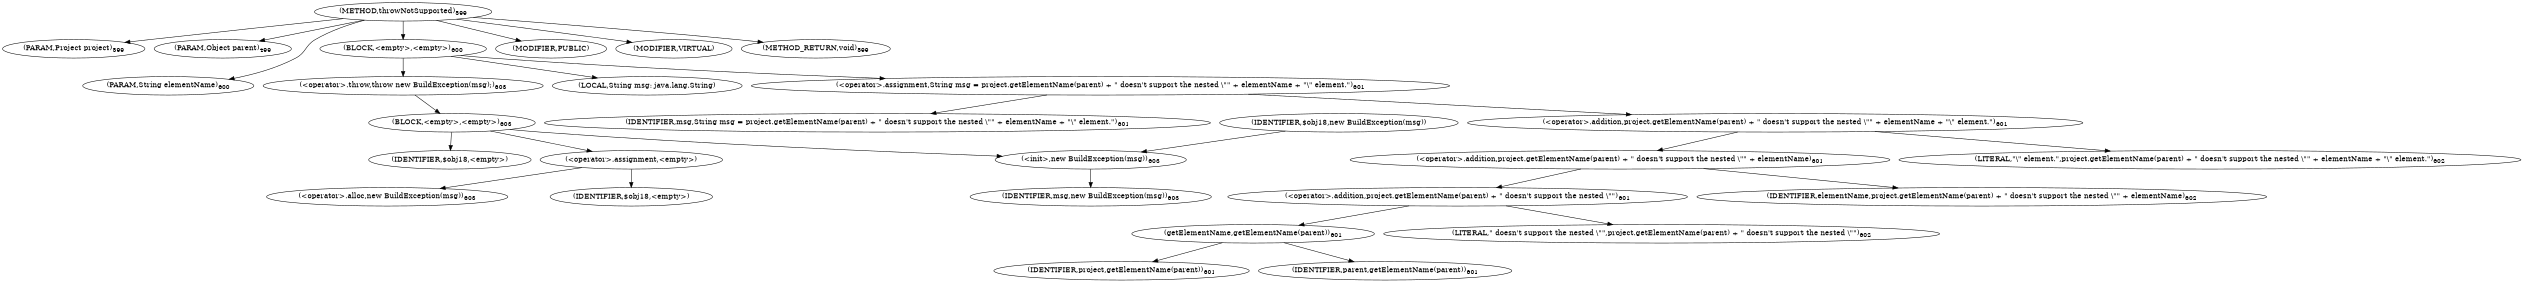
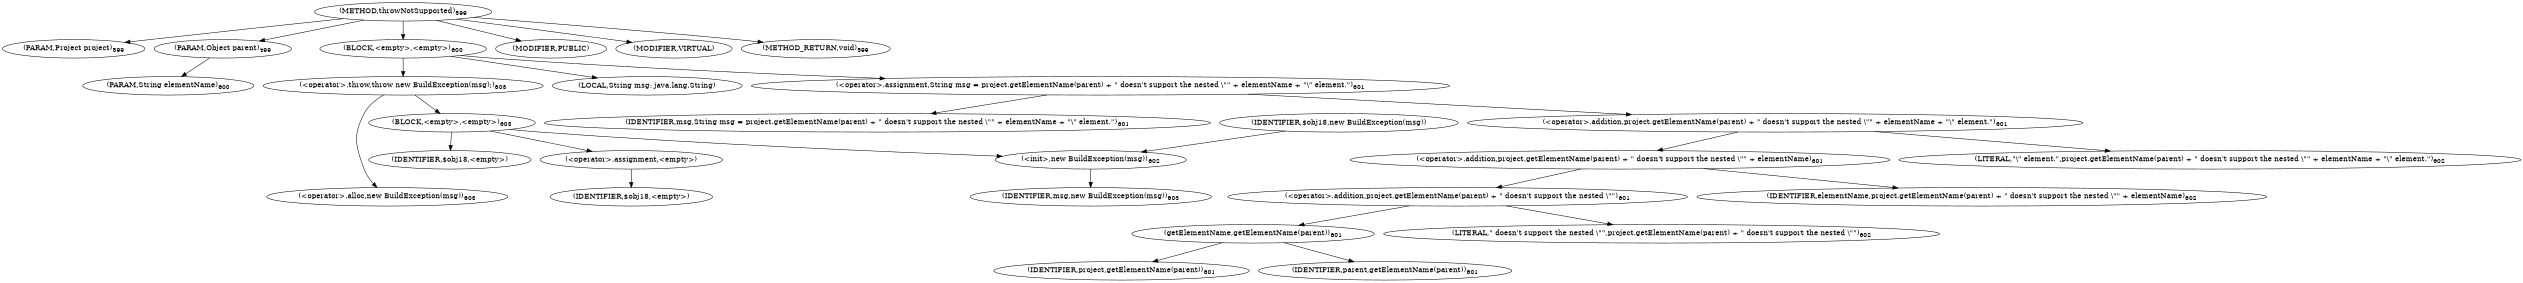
edge "(METHOD,throwNotSupported)" -> "(PARAM,String elementName)": now "(PARAM,Object parent)" -> "(PARAM,String elementName)"
node "(<init>,new BuildException(msg))": text "603" -> "602"
edge "(<operator>.assignment,<empty>)" -> "(<operator>.alloc,new BuildException(msg))": now "(<operator>.throw,throw new BuildException(msg);)" -> "(<operator>.alloc,new BuildException(msg))"
